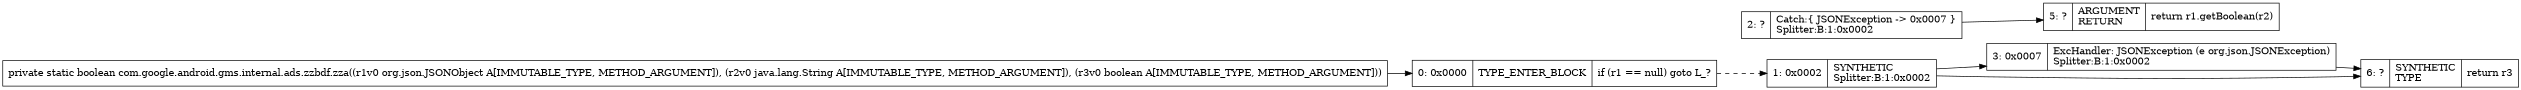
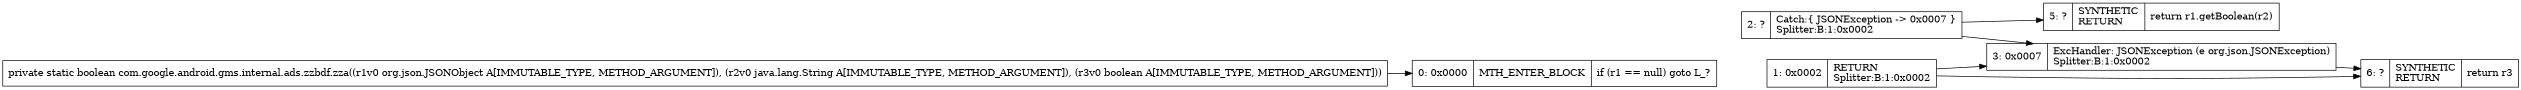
node "5: ?": text "ARGUMENT" -> "SYNTHETIC"
edge "2: ?" -> "3: 0x0007": added
node "1: 0x0002": text "SYNTHETIC" -> "RETURN"
node "0: 0x0000": text "TYPE_ENTER_BLOCK" -> "MTH_ENTER_BLOCK"
edge "0: 0x0000" -> "1: 0x0002": removed
node "6: ?": text "TYPE" -> "RETURN"
